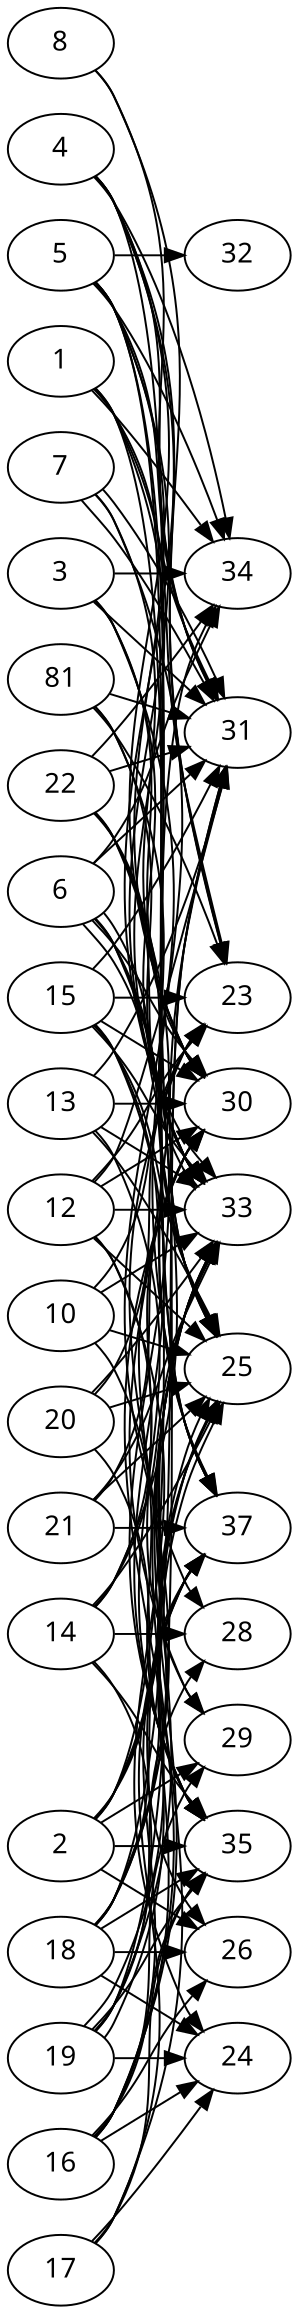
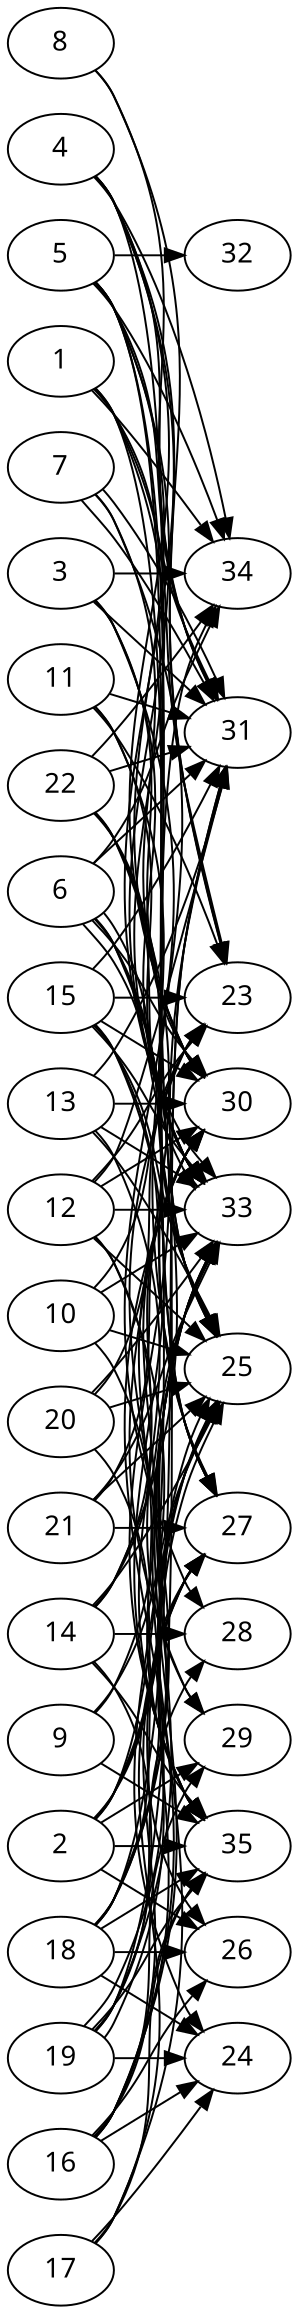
node "81": label "81" -> "11"
node "37": label "37" -> "27"
node "9": added
